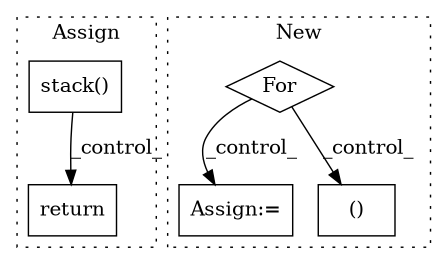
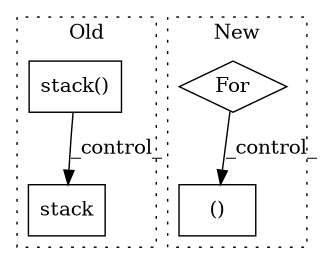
cluster "Assign": label "Assign" -> "Old"
node "return": label "return" -> "stack"
node "Assign:=": removed
